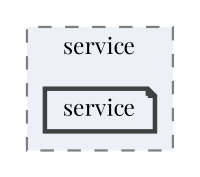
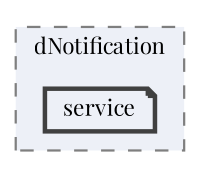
cluster "service": label "service" -> "dNotification"
